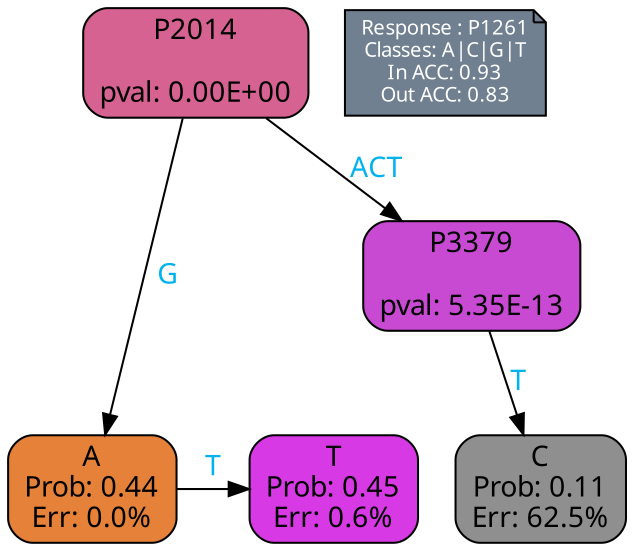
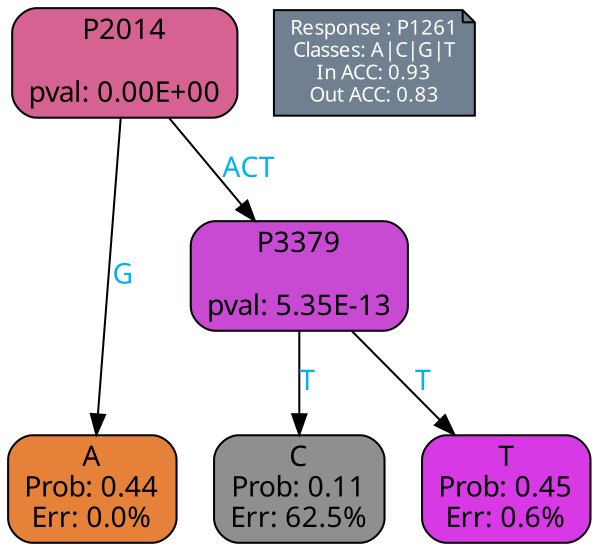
edge "A Prob: 0.44 Err: 0.0%" -> "T Prob: 0.45 Err: 0.6%": now "P3379 pval: 5.35E-13" -> "T Prob: 0.45 Err: 0.6%"
